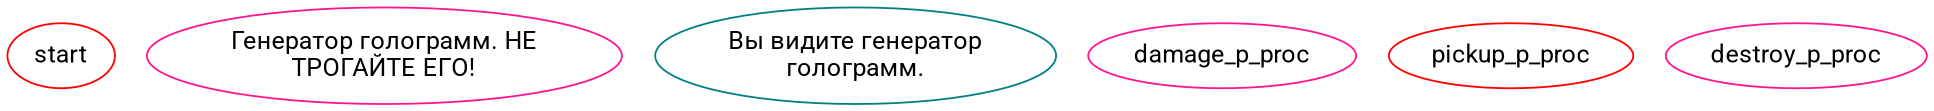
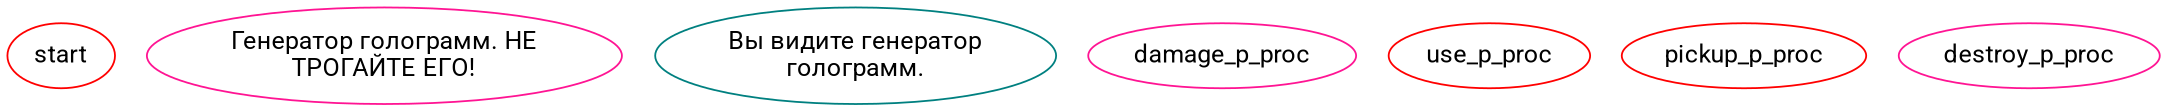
node "use_p_proc": added
